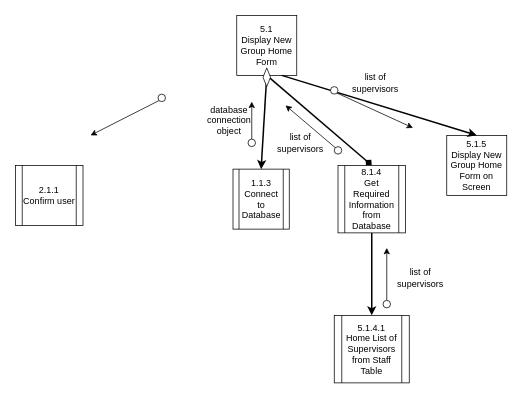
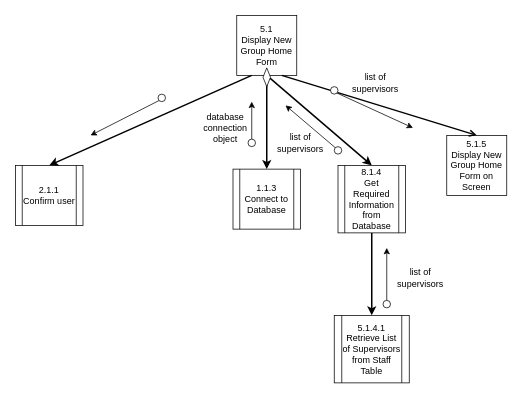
edge "5.1 Display New Group Home Form" -> "2.1.1 Confirm user": added
node "database connection object": moved (229, 120) -> (225, 128)
edge "5.1 Display New Group Home Form" -> "5.1.5 Display New Group Home Form on Screen": arrowhead classic -> open
edge "5.1 Display New Group Home Form" -> "8.1.4 Get Required Information from Database": arrowhead diamond -> classic
node "1.1.3 Connect to Database": size 56x60 -> 68x60
node "5.1.4.1 Home List of Supervisors from Staff Table": label "5.1.4.1 Home List of Supervisors from Staff Table" -> "5.1.4.1 Retrieve List of Supervisors from Staff Table"
